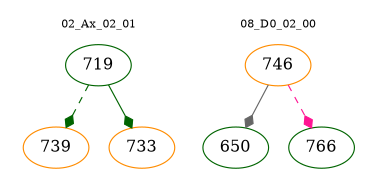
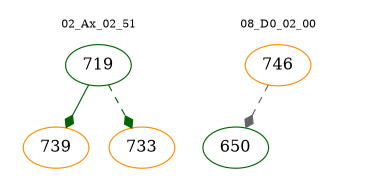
cluster "02_Ax_02_01": label "02_Ax_02_01" -> "02_Ax_02_51"
edge "719" -> "739": style dashed -> solid
edge "719" -> "733": style solid -> dashed
edge "746" -> "650": style solid -> dashed
node "766": removed
